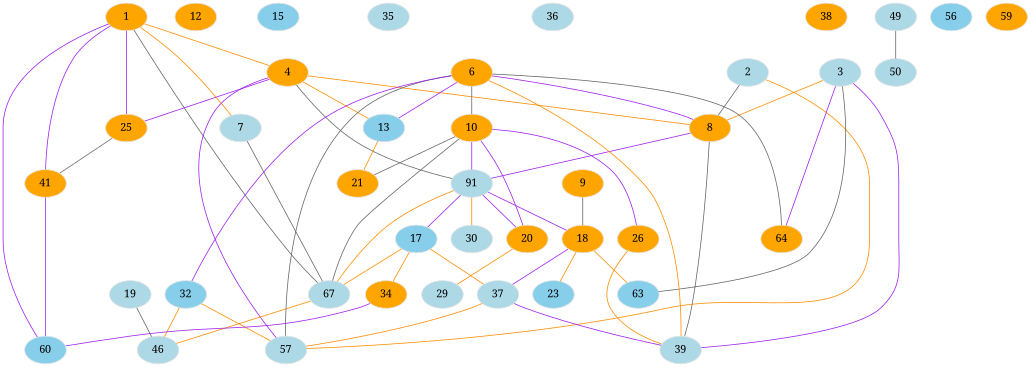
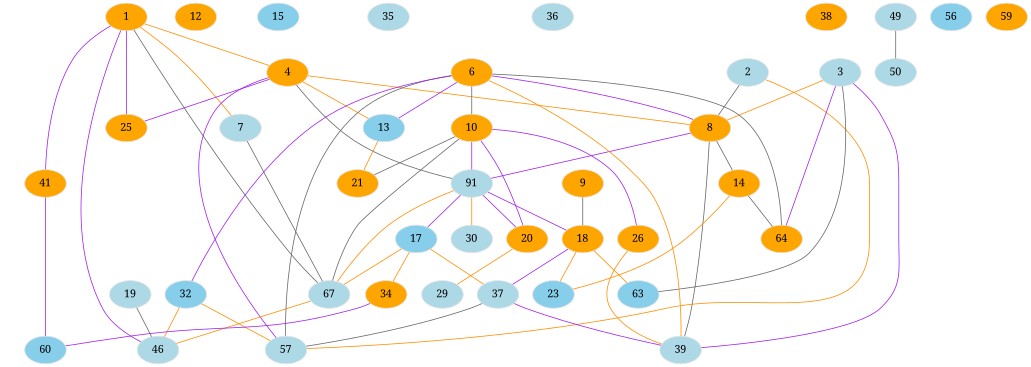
edge "25" -- "41": removed
edge "1" -- "60": now "1" -- "46"
node "14": added
edge "37" -- "57": color darkorange -> gray40
